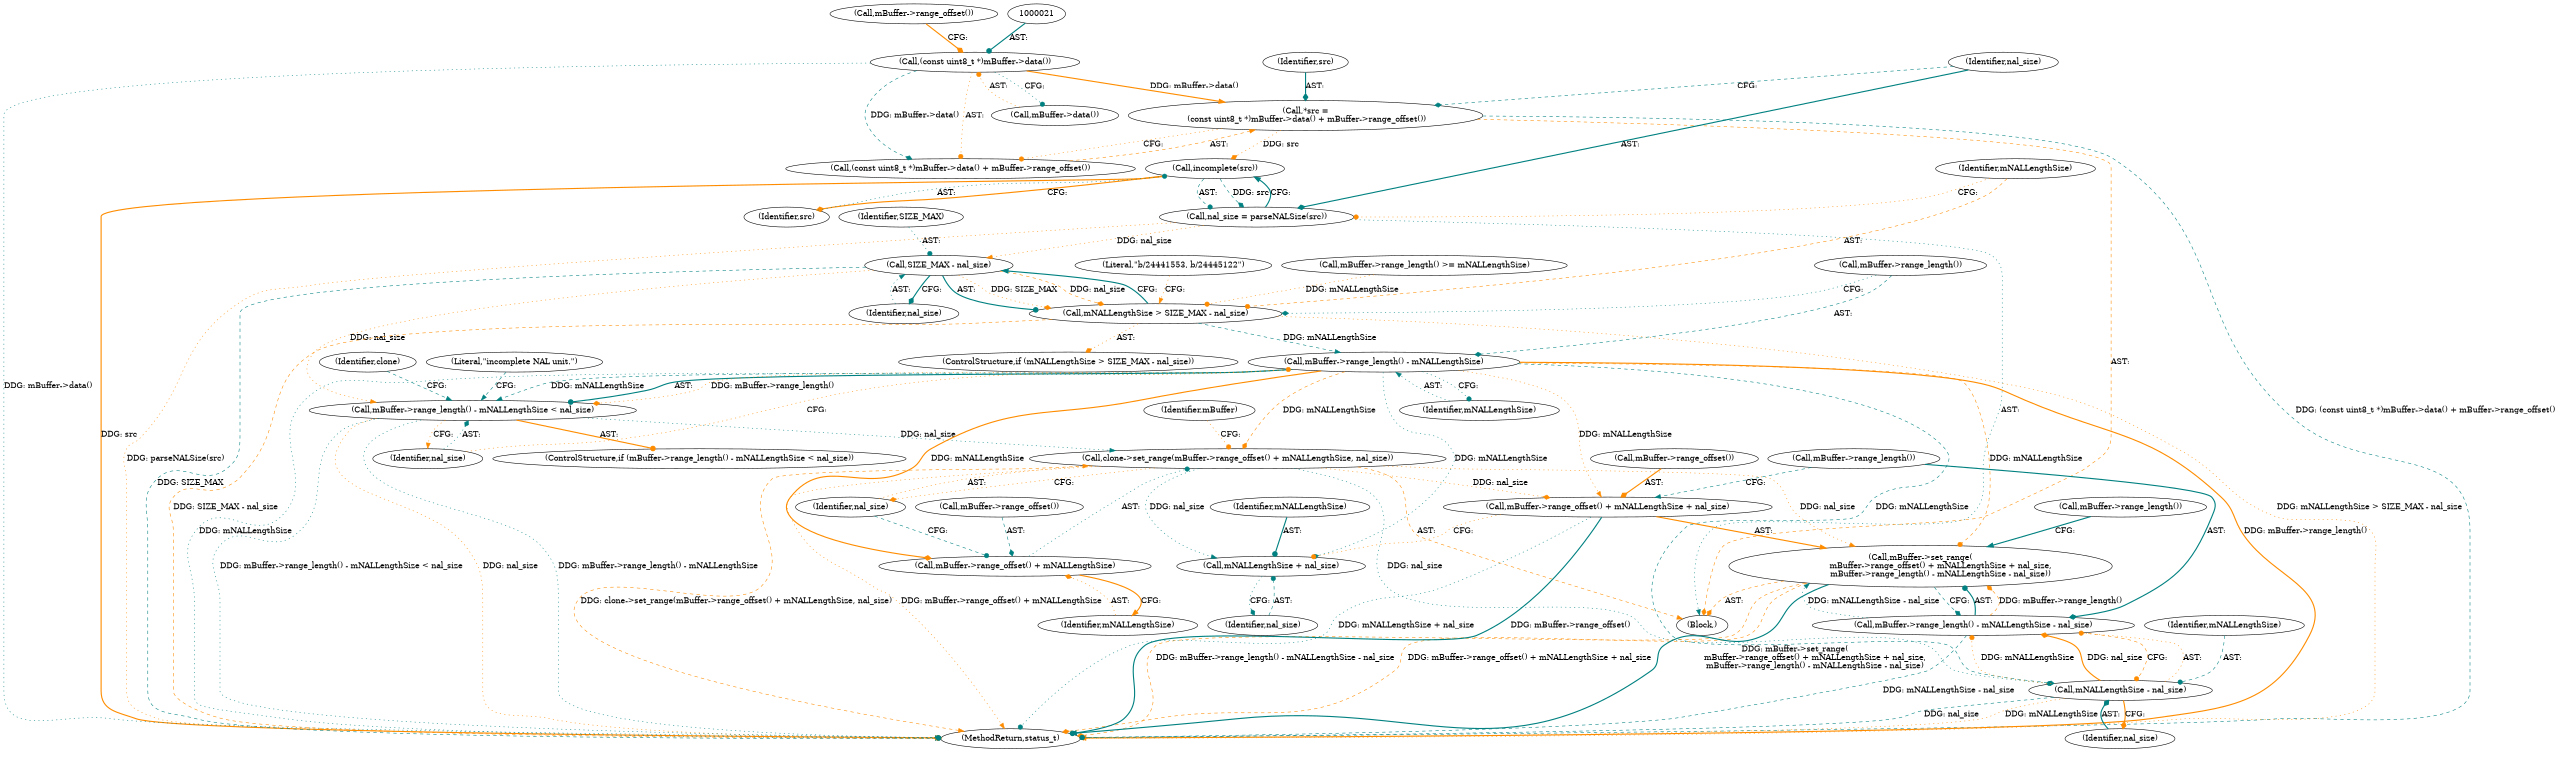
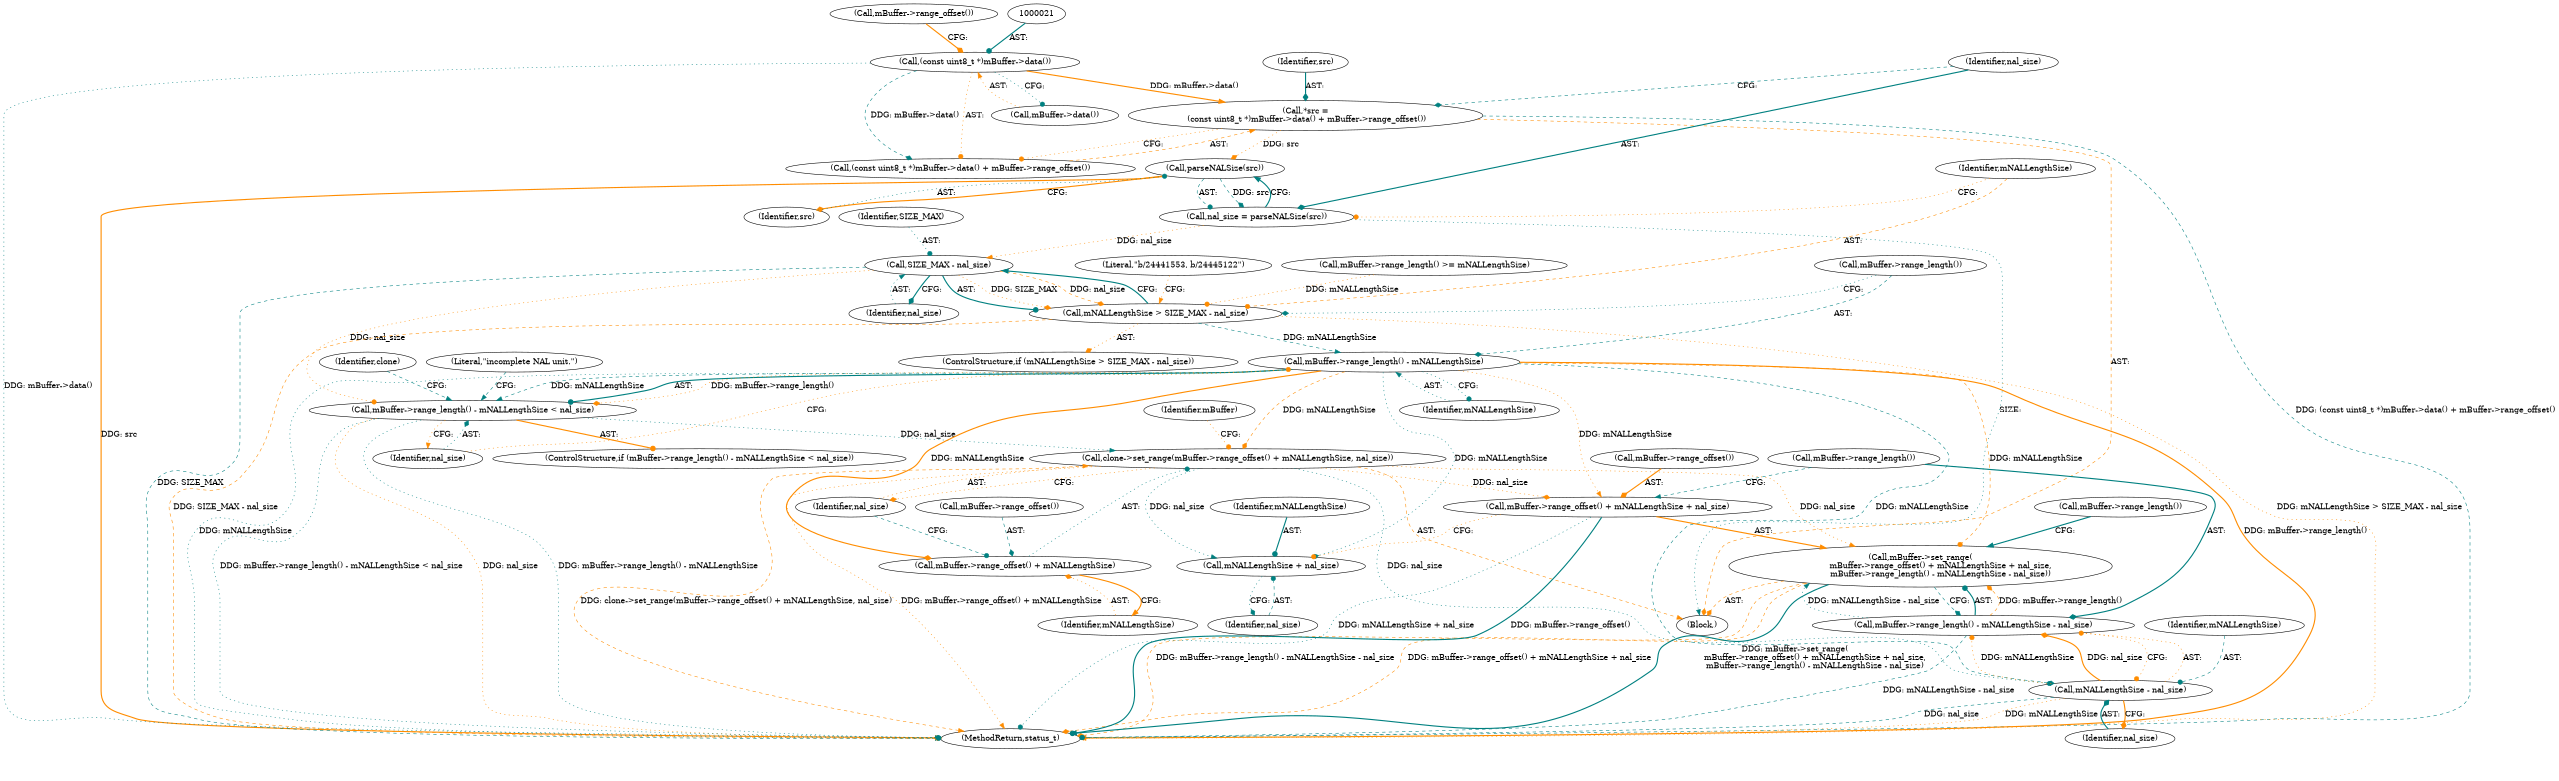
edge "(Call,mBuffer->data())" -> "(Call,(const uint8_t *)mBuffer->data())": arrowhead dot -> normal
node "(Call,incomplete(src))": label "(Call,incomplete(src))" -> "(Call,parseNALSize(src))"
edge "(Call,SIZE_MAX - nal_size)" -> "(Call,mBuffer->range_length() - mNALLengthSize < nal_size)": arrowhead normal -> dot
edge "(Call,nal_size = parseNALSize(src))" -> "(Block,)": label "AST: " -> "SIZE: "
edge "(Call,nal_size = parseNALSize(src))" -> "(MethodReturn,status_t)": removed, label "DDG: parseNALSize(src)"
edge "(Call,mBuffer->range_length() - mNALLengthSize - nal_size)" -> "(Call,mNALLengthSize - nal_size)": style dashed -> dotted
